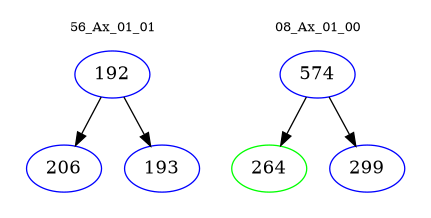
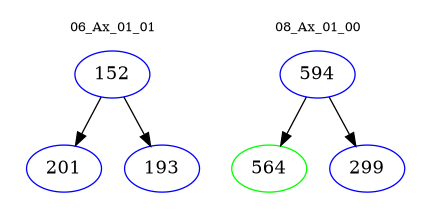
cluster "56_Ax_01_01": label "56_Ax_01_01" -> "06_Ax_01_01"
node "192": label "192" -> "152"
node "574": label "574" -> "594"
node "206": label "206" -> "201"
node "264": label "264" -> "564"
